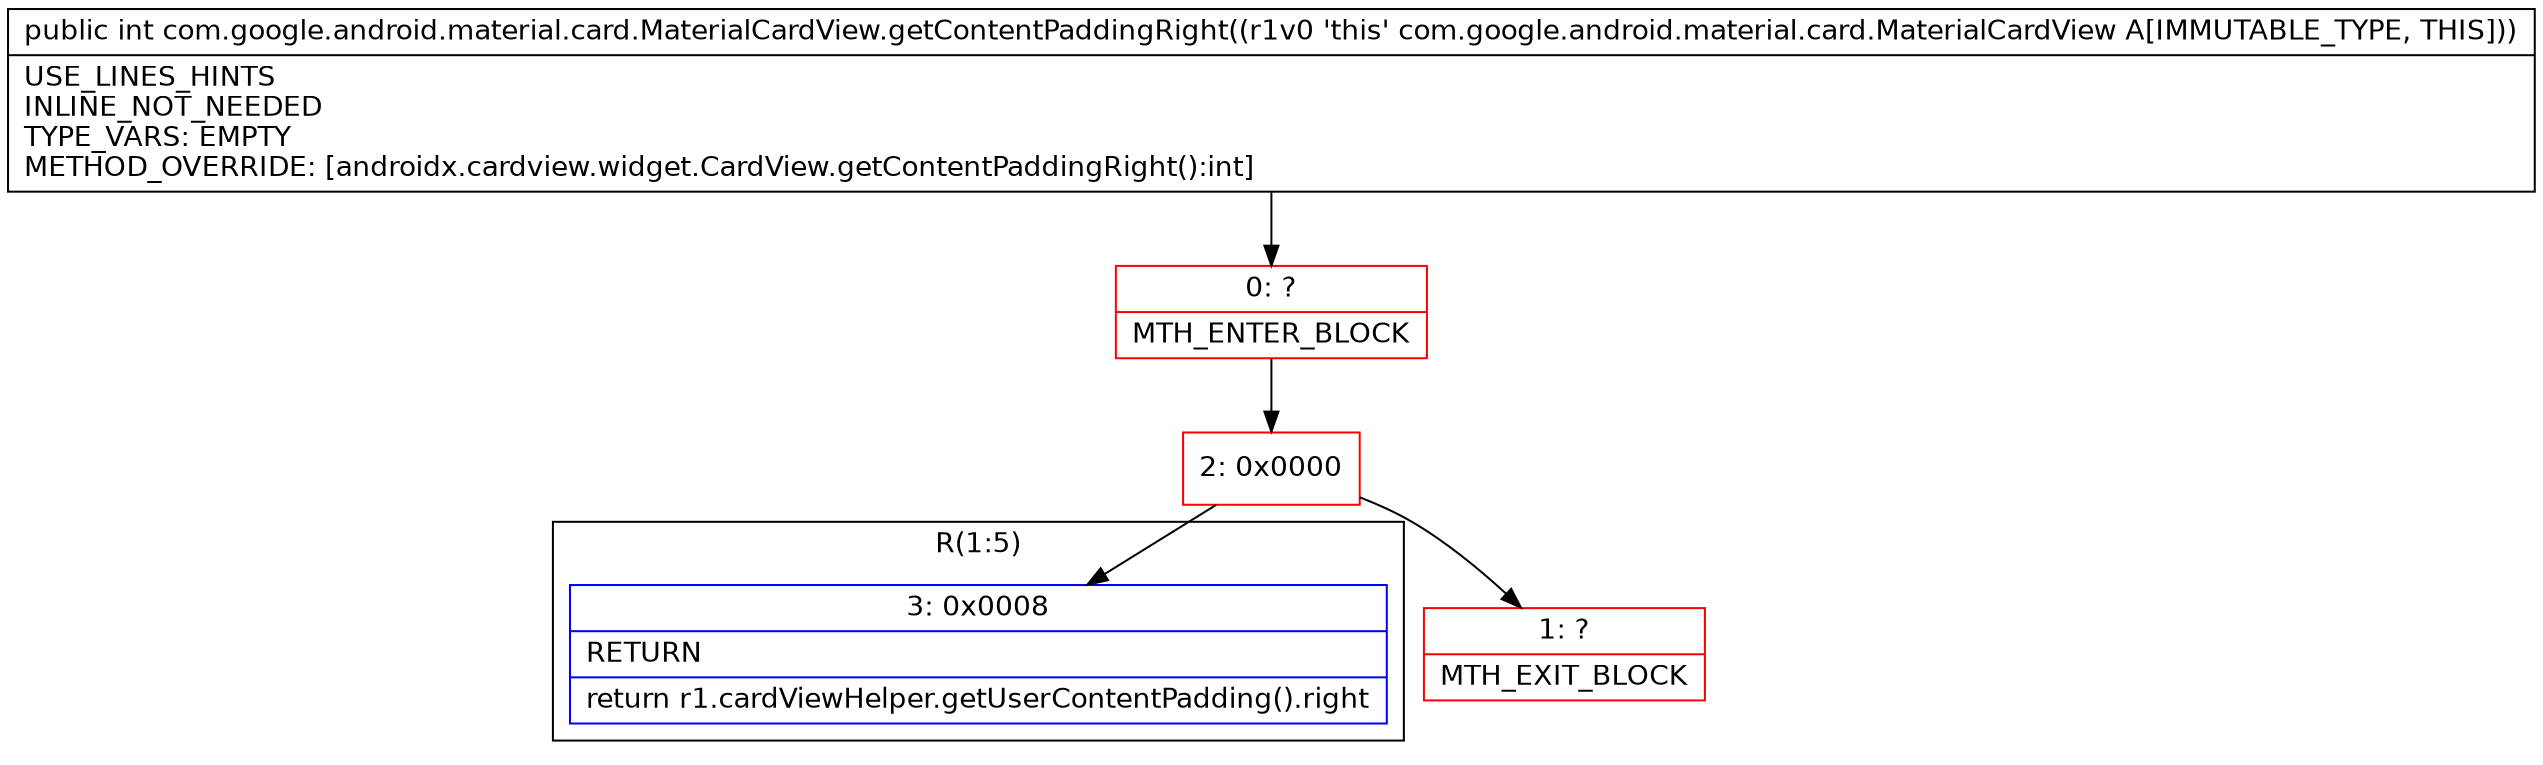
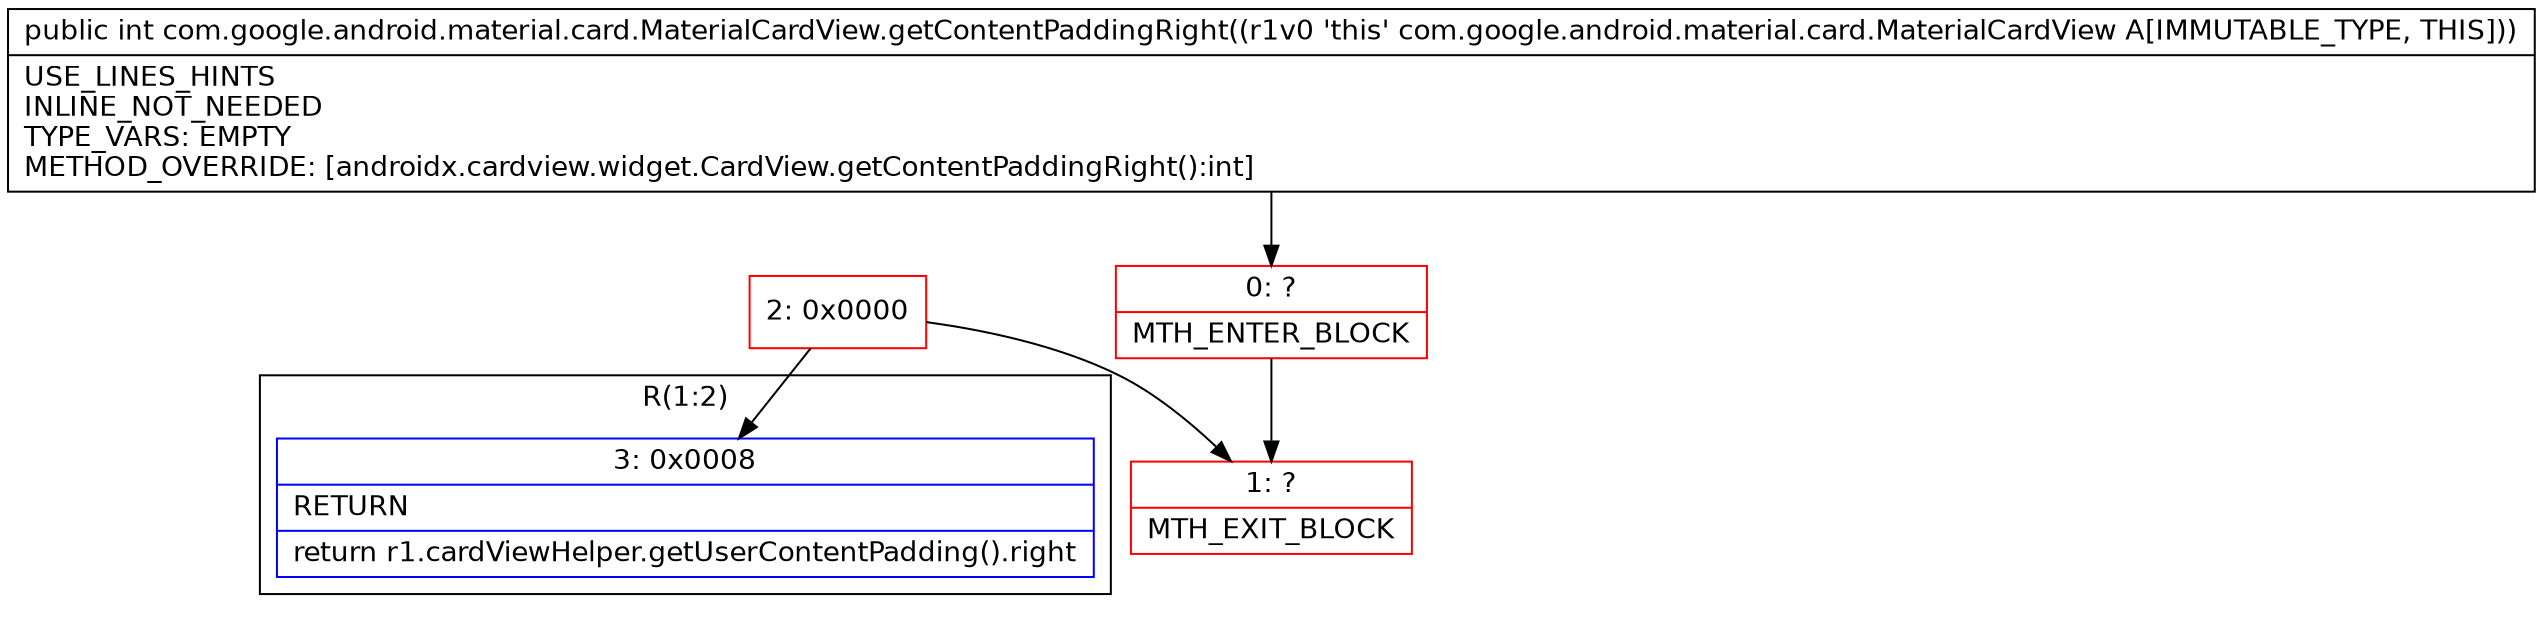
edge "0: ?" -> "2: 0x0000": now "0: ?" -> "1: ?"
cluster "R(1:5)": label "R(1:5)" -> "R(1:2)"
